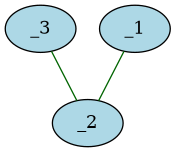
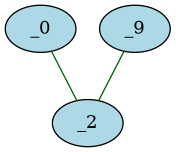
node "_3": label "_3" -> "_0"
node "_1": label "_1" -> "_9"
